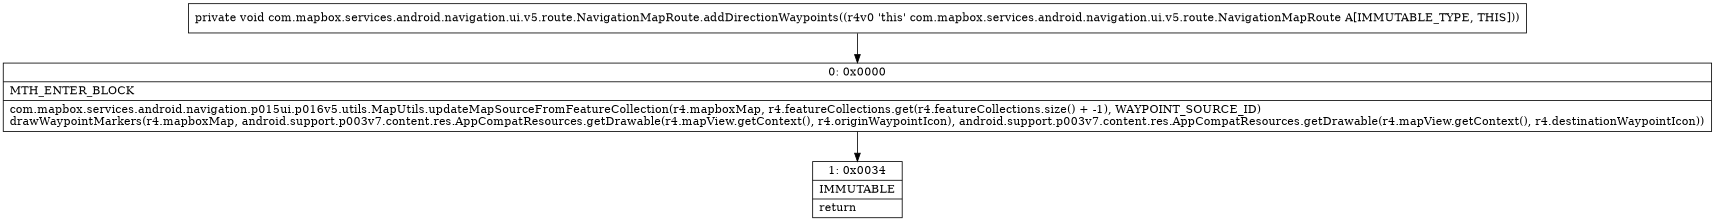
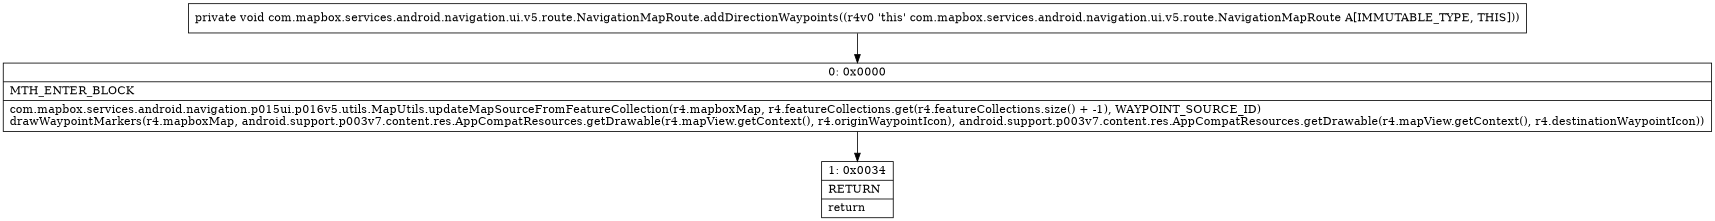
node "1: 0x0034": text "IMMUTABLE" -> "RETURN"
